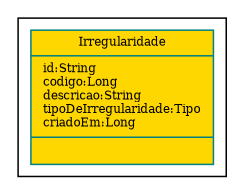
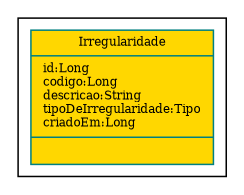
node "Irregularidade": text "id:String" -> "id:Long"
